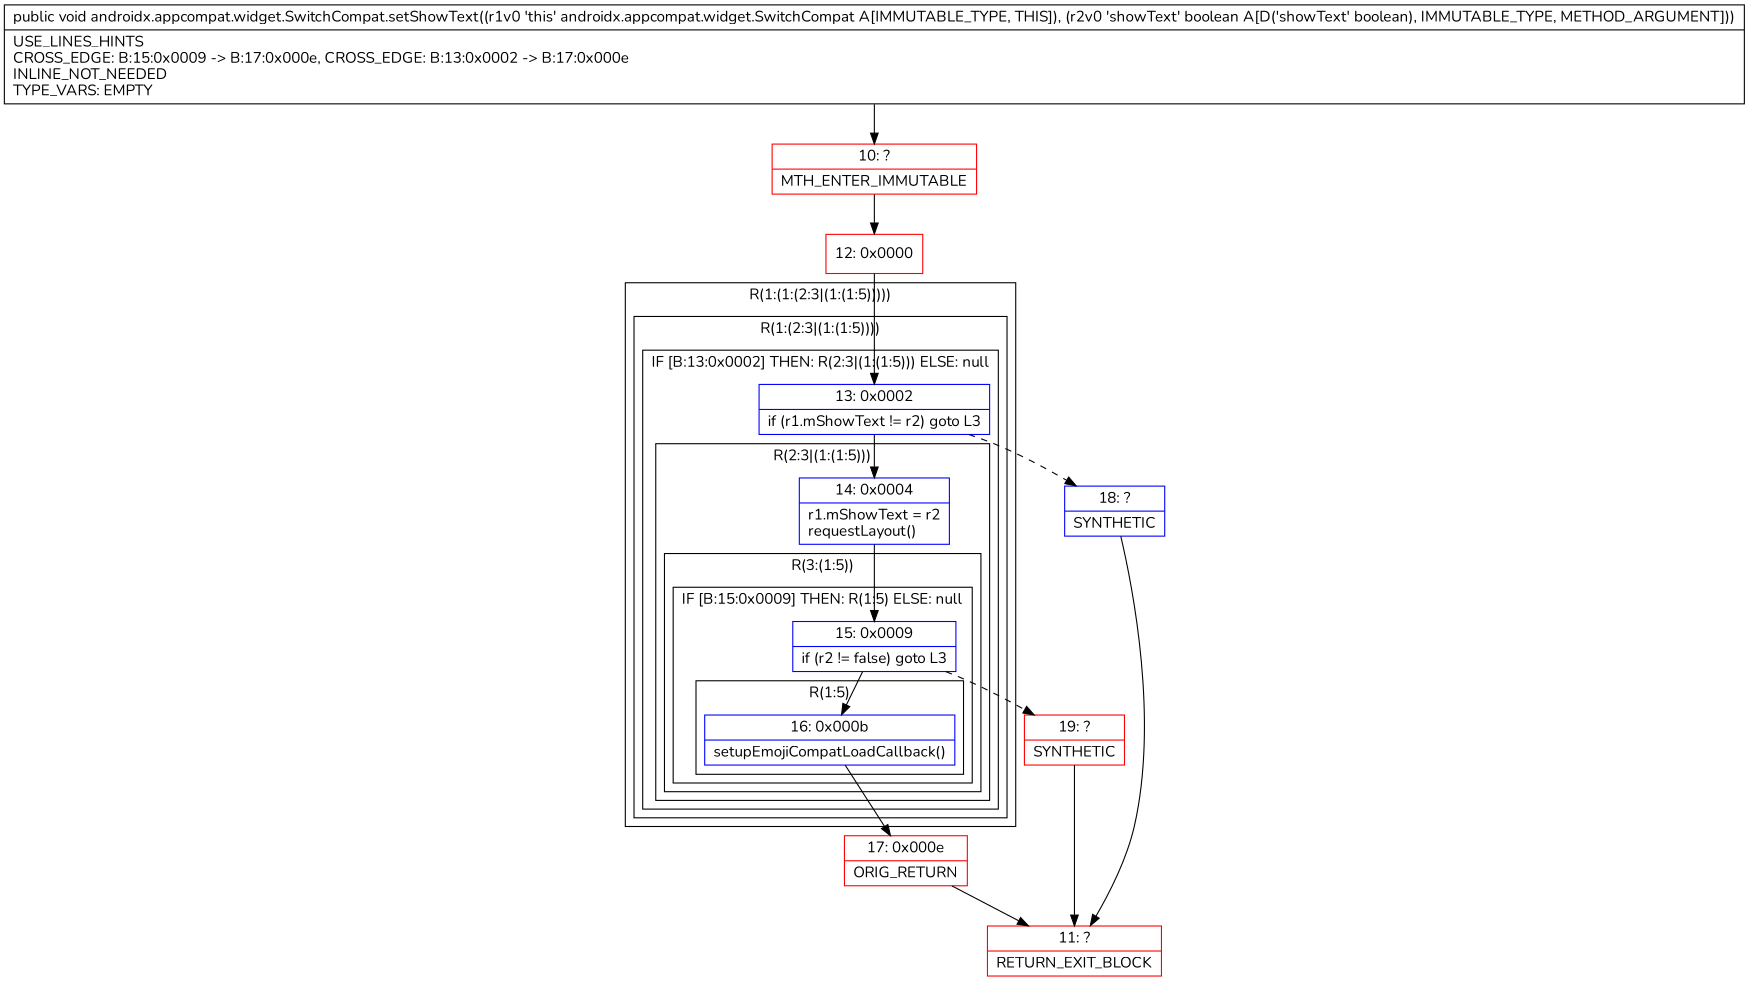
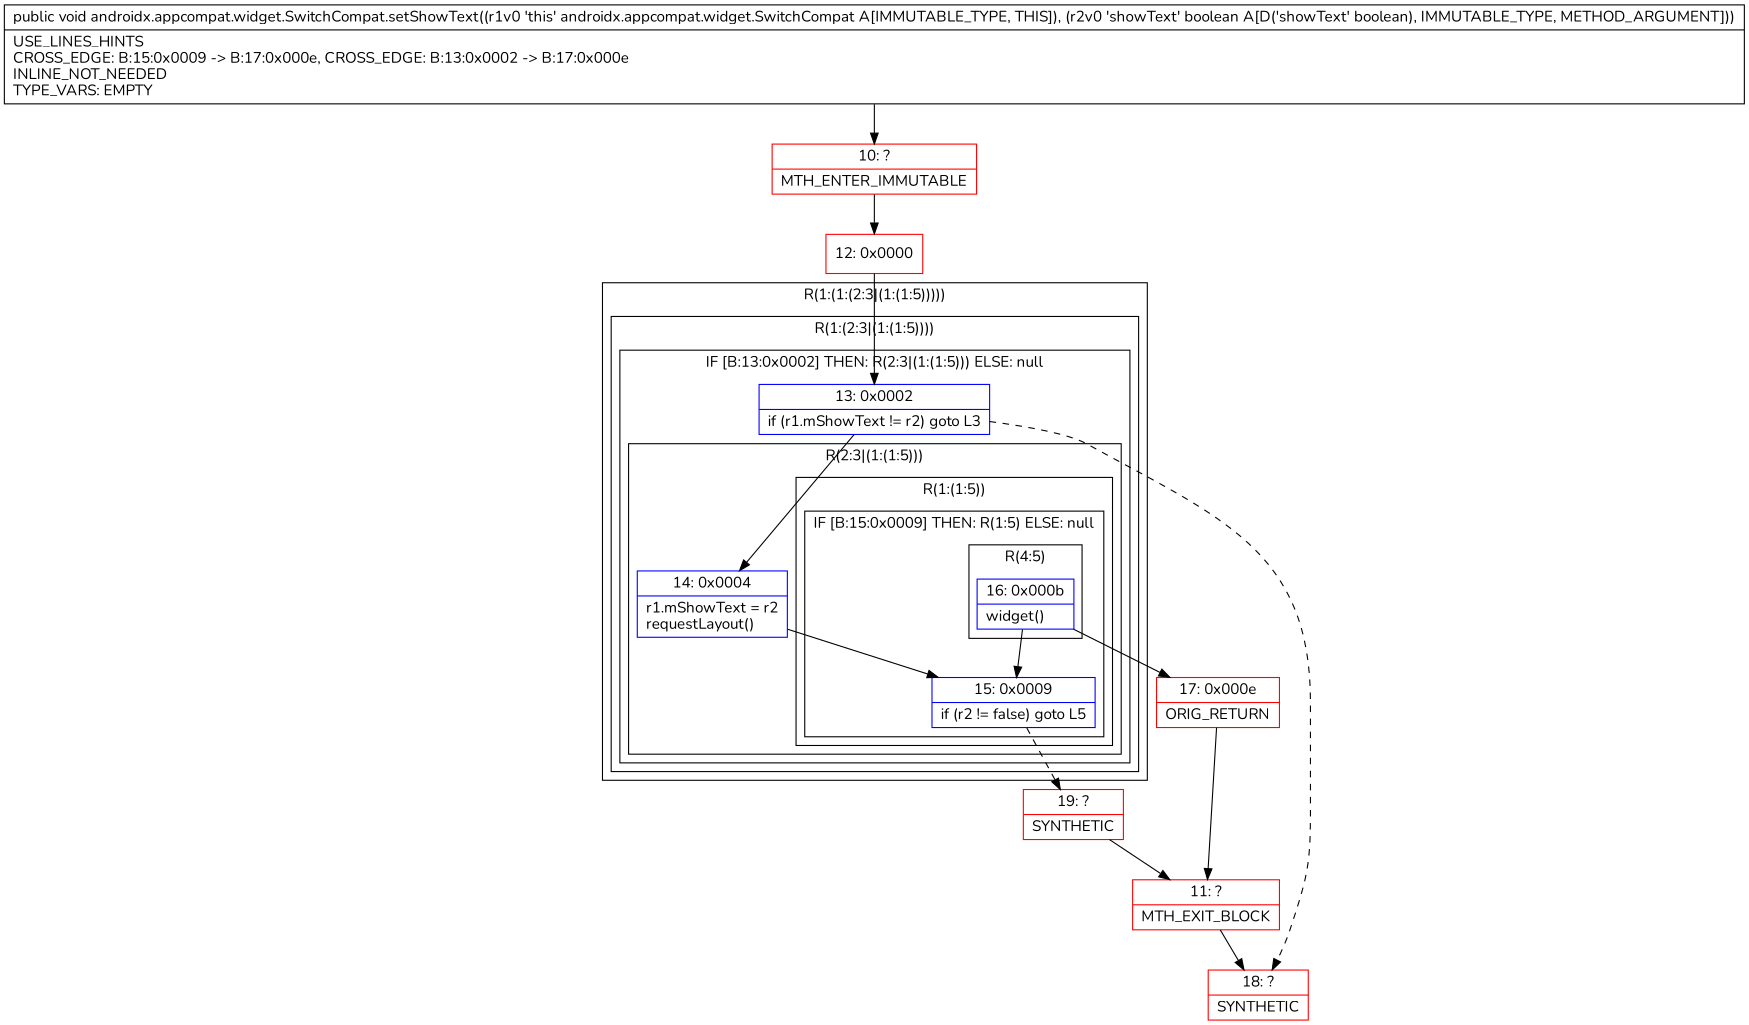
node "18: ?": color blue -> red
cluster "R(3:(1:5))": label "R(3:(1:5))" -> "R(1:(1:5))"
node "15: 0x0009": text "if (r2 != false) goto L3" -> "if (r2 != false) goto L5"
edge "15: 0x0009" -> "16: 0x000b": reversed
cluster "R(1:5)": label "R(1:5)" -> "R(4:5)"
edge "18: ?" -> "11: ?": reversed
node "16: 0x000b": text "setupEmojiCompatLoadCallback()" -> "widget()"
node "11: ?": text "RETURN_EXIT_BLOCK" -> "MTH_EXIT_BLOCK"
